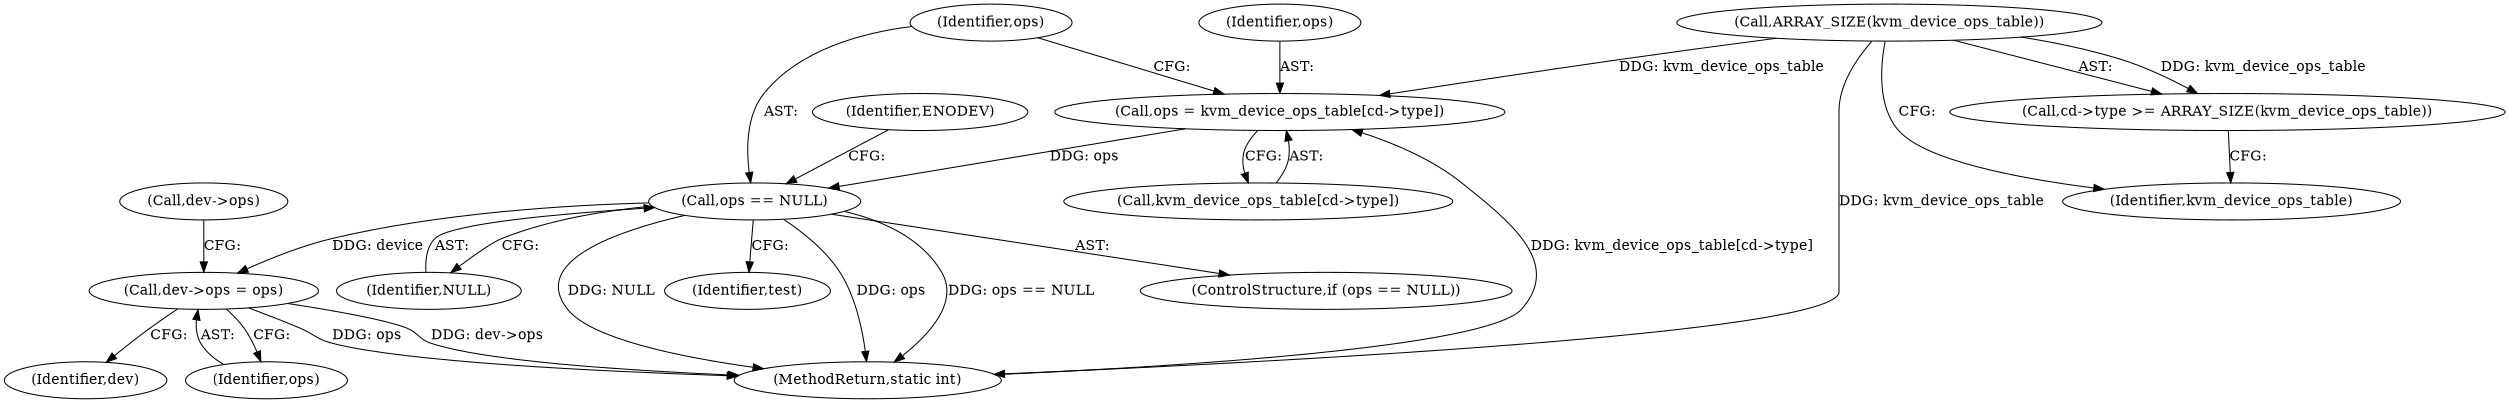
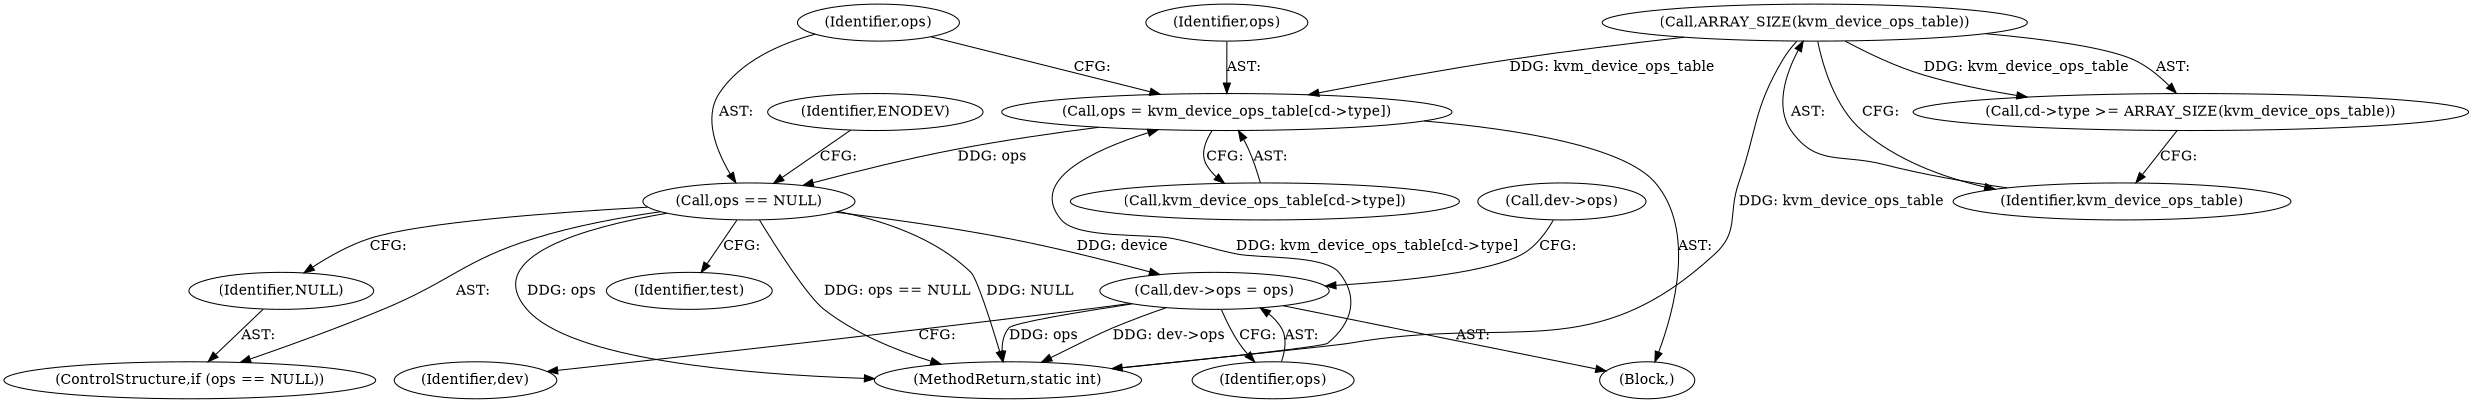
edge "(Identifier,kvm_device_ops_table)" -> "(Call,ARRAY_SIZE(kvm_device_ops_table))": added, label "AST:"
edge "(Identifier,NULL)" -> "(Call,ops == NULL)": now "(Identifier,NULL)" -> "(ControlStructure,if (ops == NULL))"
node "(Block,)": added
